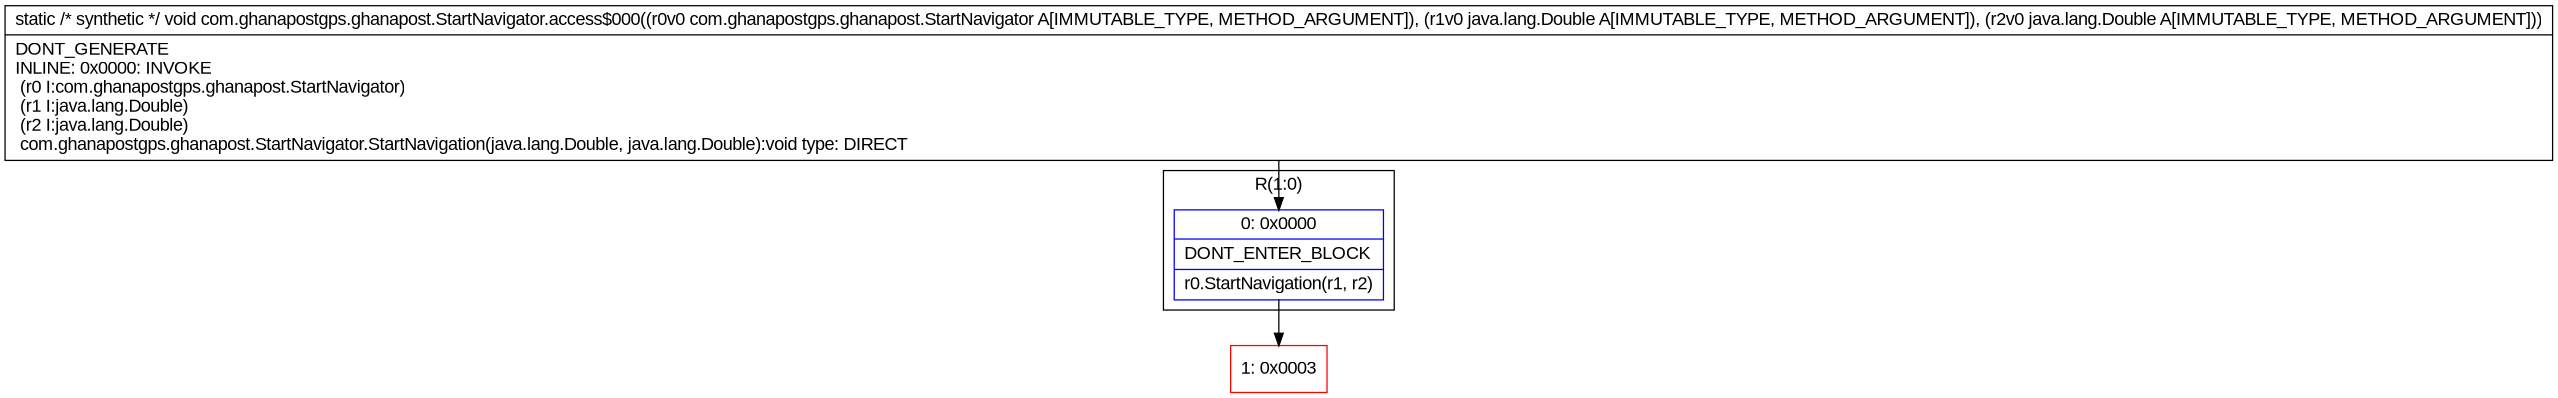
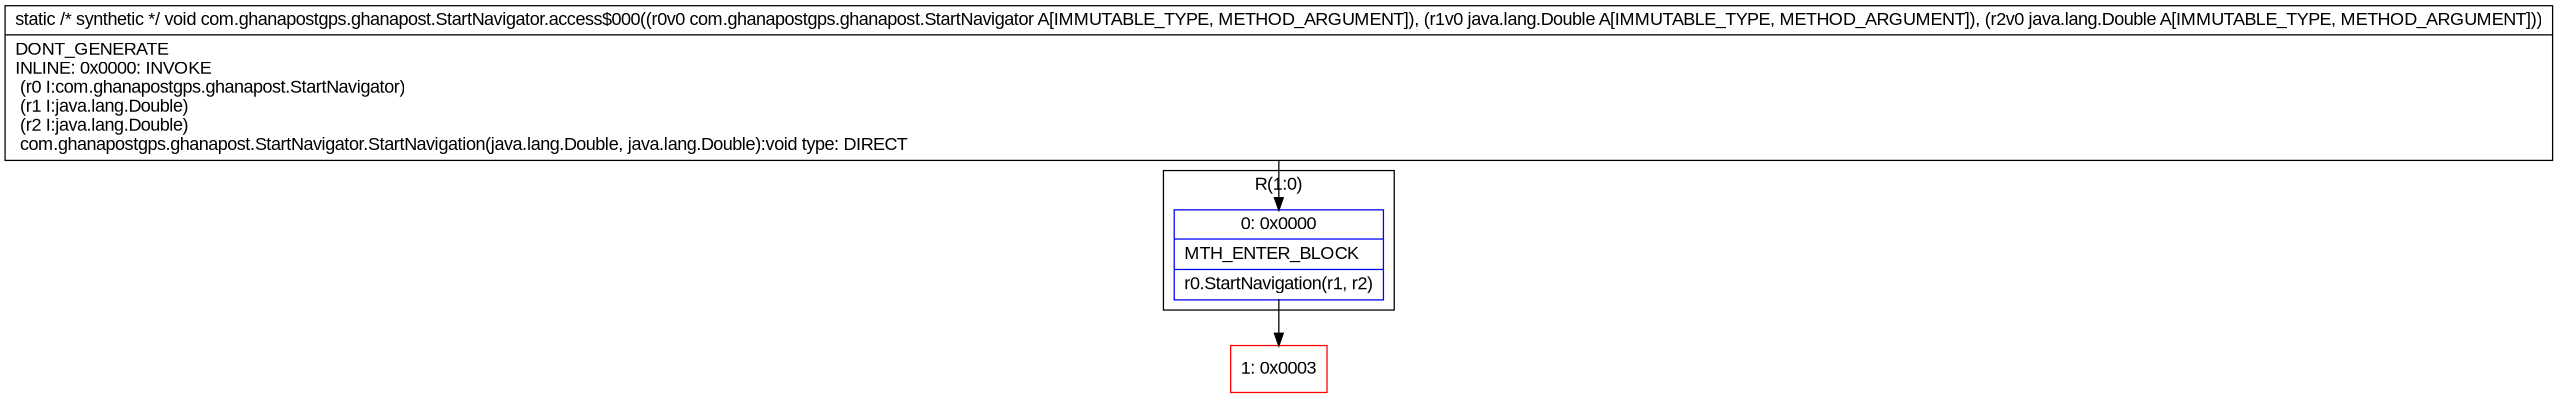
node "0: 0x0000": text "DONT_ENTER_BLOCK" -> "MTH_ENTER_BLOCK"
